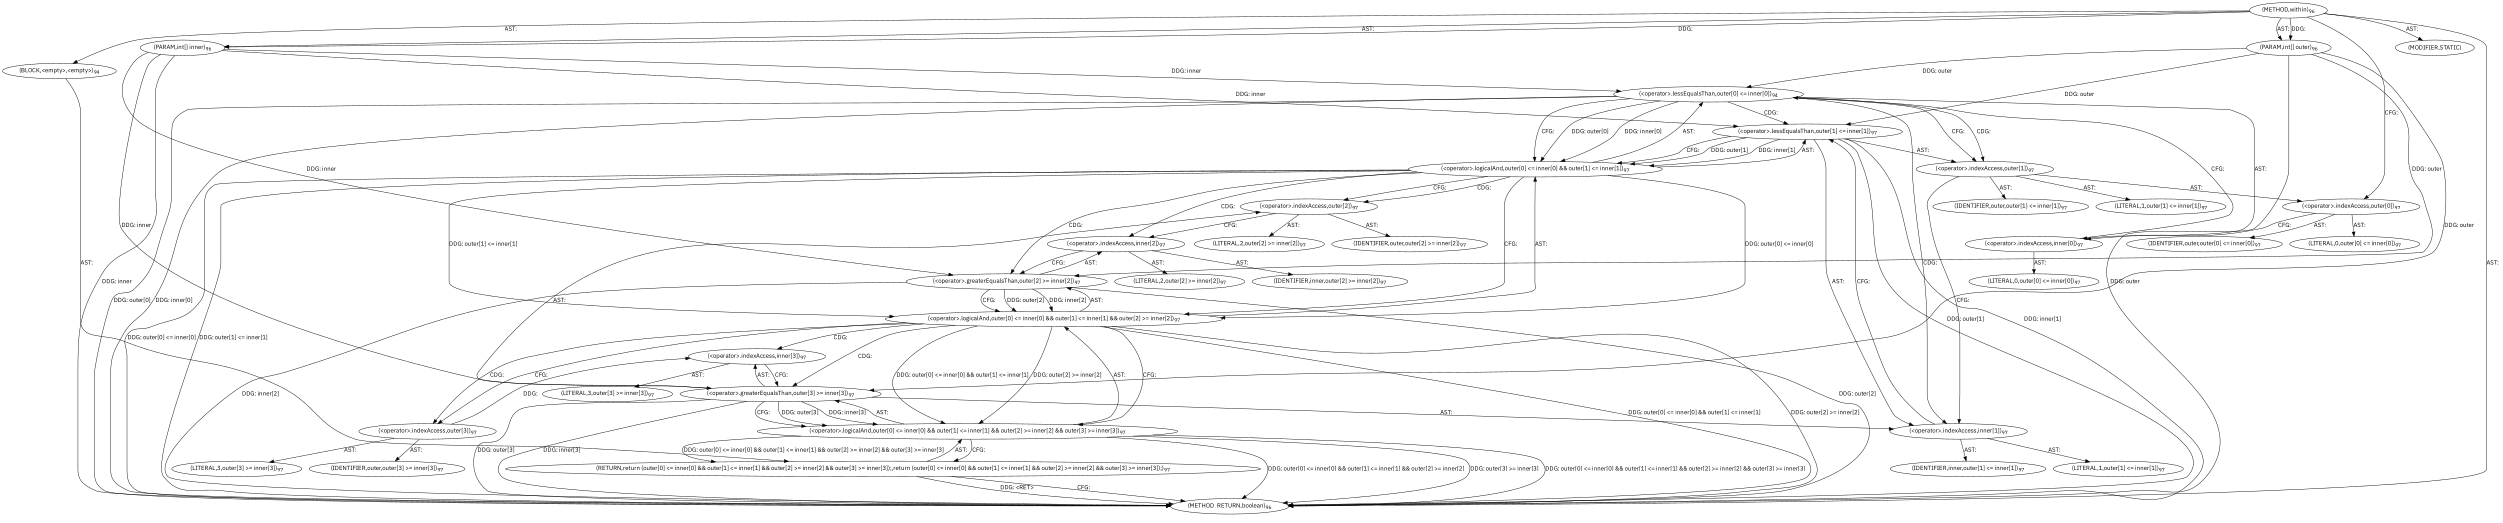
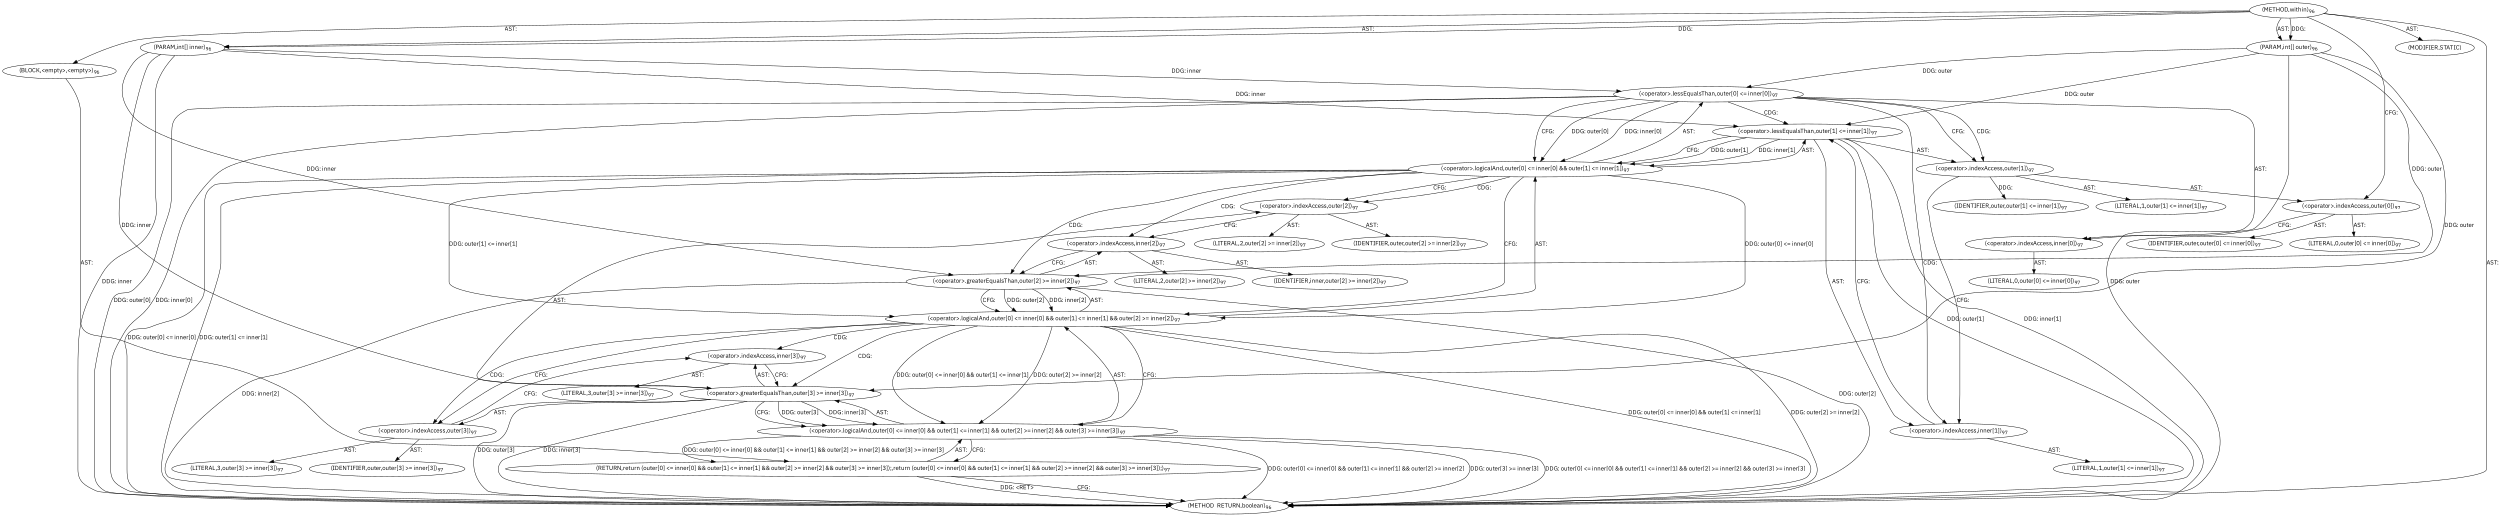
node "(BLOCK,<empty>,<empty>)": text "94" -> "96"
node "(<operator>.lessEqualsThan,outer[0] <= inner[0])": text "94" -> "97"
edge "(<operator>.indexAccess,inner[0])" -> "(<operator>.lessEqualsThan,outer[0] <= inner[0])": removed, label "CFG:"
edge "(<operator>.indexAccess,outer[1])" -> "(IDENTIFIER,outer,outer[1] <= inner[1])": label "AST: " -> "DDG: "
edge "(<operator>.indexAccess,outer[3])" -> "(<operator>.indexAccess,inner[3])": label "DDG: " -> "CFG: "
edge "(<operator>.greaterEqualsThan,outer[3] >= inner[3])" -> "(<operator>.indexAccess,inner[1])": now "(<operator>.greaterEqualsThan,outer[3] >= inner[3])" -> "(<operator>.indexAccess,outer[3])"
node "(IDENTIFIER,inner,outer[1] <= inner[1])": removed
